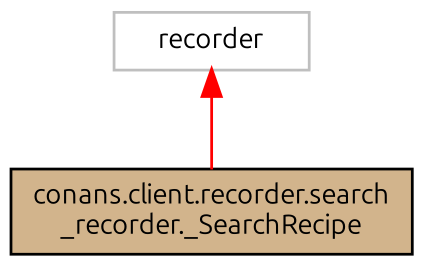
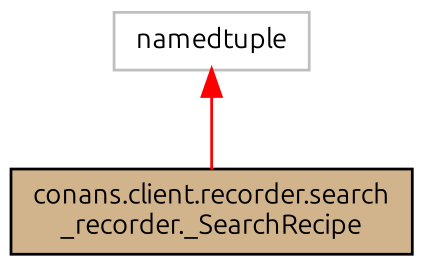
node "recorder": label "recorder" -> "namedtuple"
